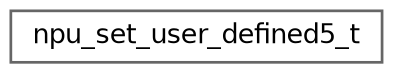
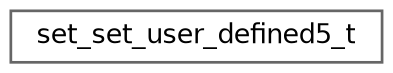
node "npu_set_user_defined5_t": label "npu_set_user_defined5_t" -> "set_set_user_defined5_t"
